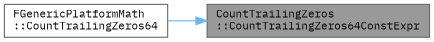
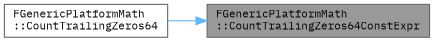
node "CountTrailingZeros ::CountTrailingZeros64ConstExpr": label "CountTrailingZeros ::CountTrailingZeros64ConstExpr" -> "FGenericPlatformMath ::CountTrailingZeros64ConstExpr"
